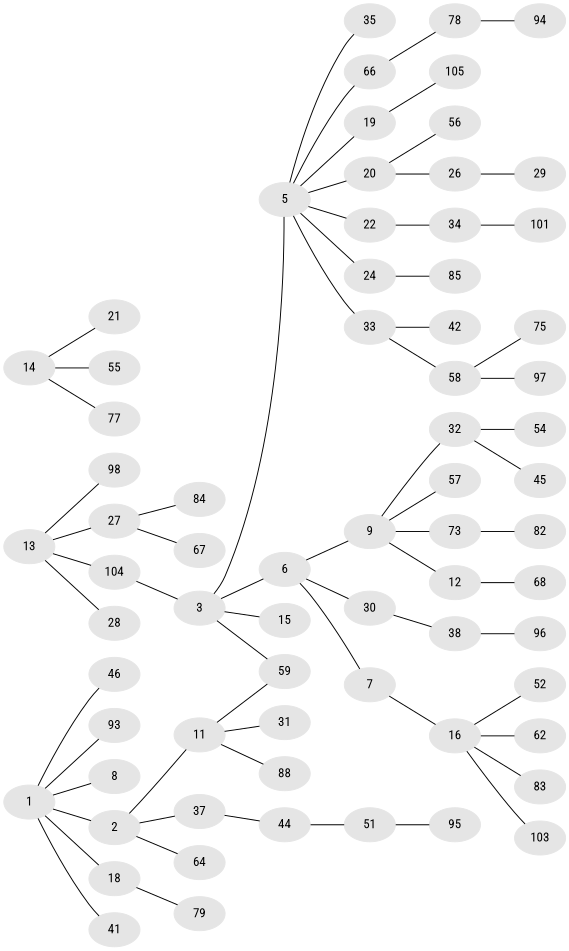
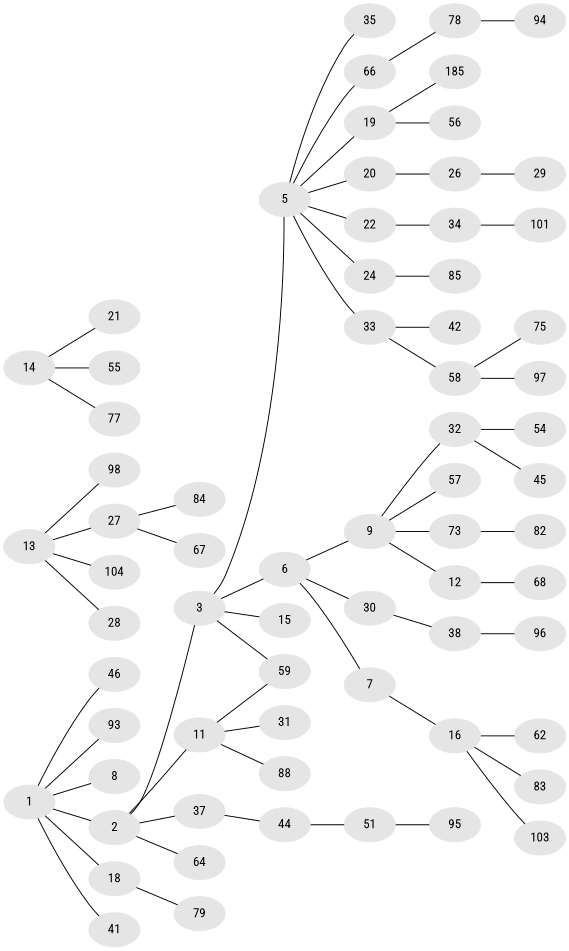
node "105": label "105" -> "185"
edge "56" -- "20": now "56" -- "19"
edge "104" -- "3": now "2" -- "3"
node "52": removed
